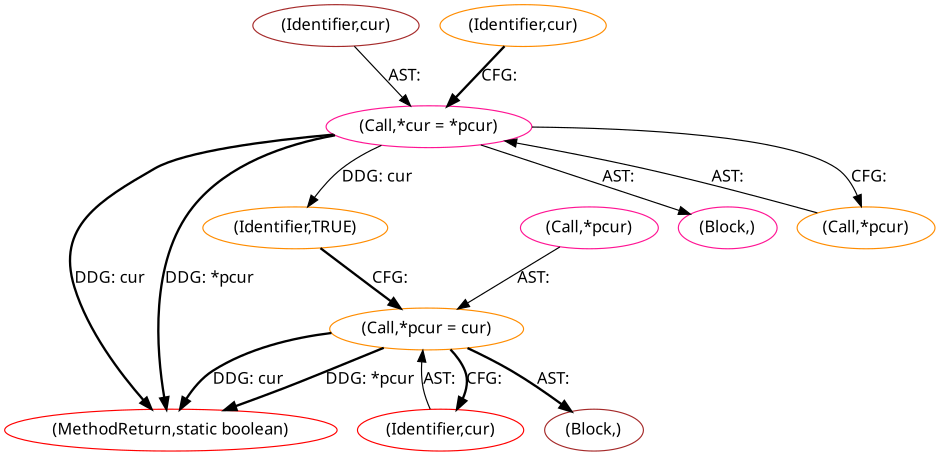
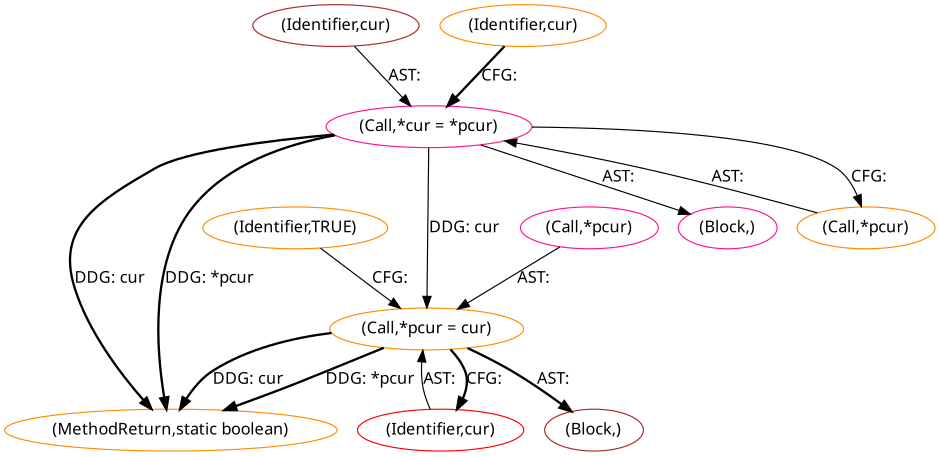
edge "(Call,*cur = *pcur)" -> "(Identifier,TRUE)": now "(Call,*cur = *pcur)" -> "(Call,*pcur = cur)"
edge "(Identifier,TRUE)" -> "(Call,*pcur = cur)": style bold -> solid
node "(MethodReturn,static boolean)": color red -> darkorange
